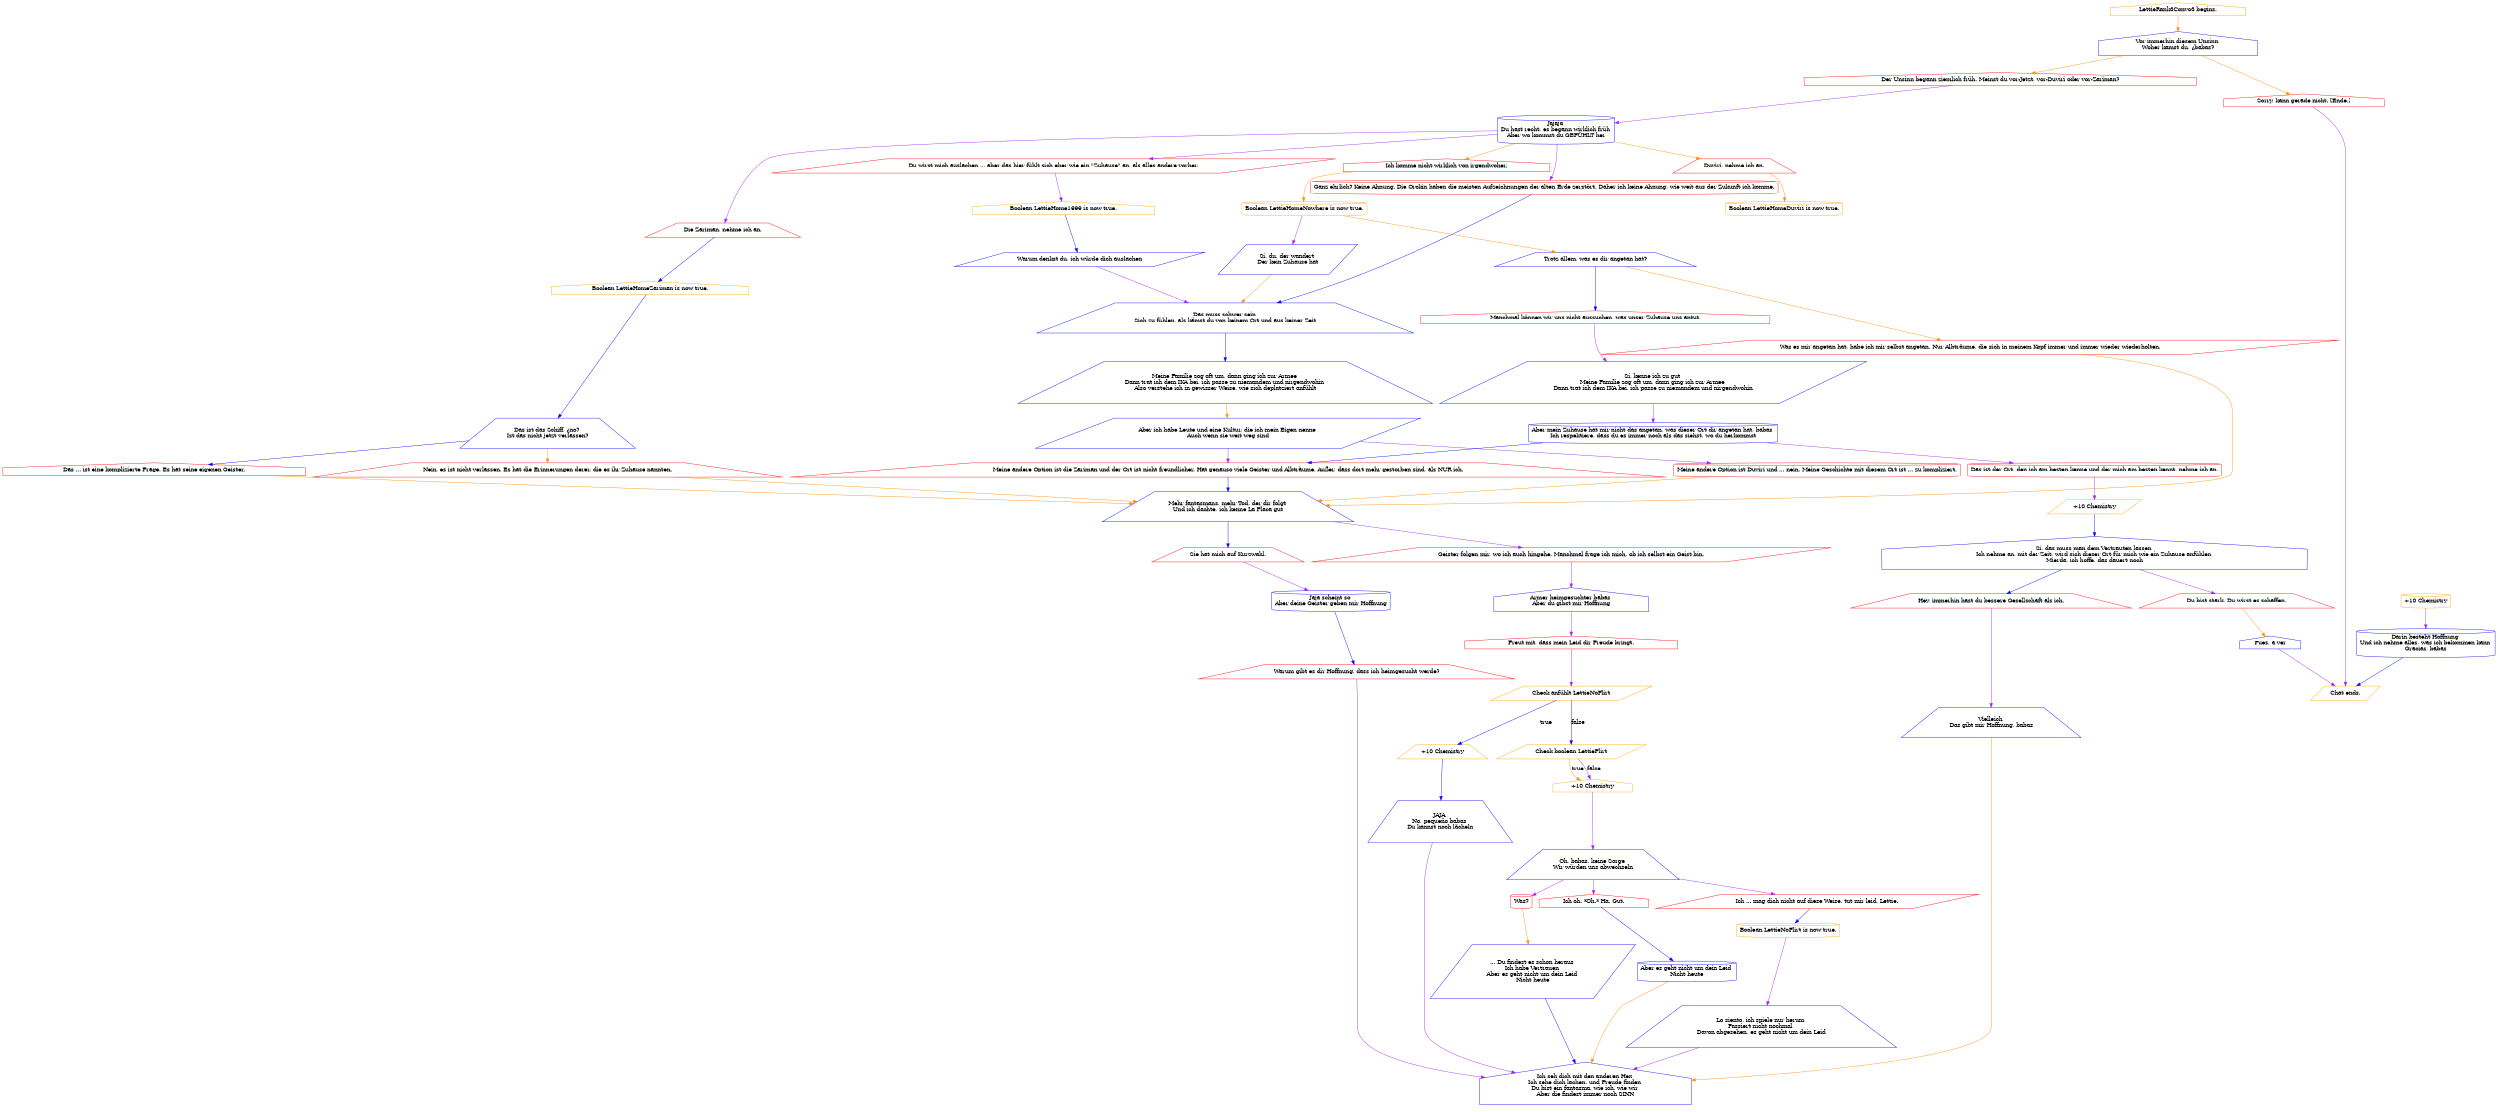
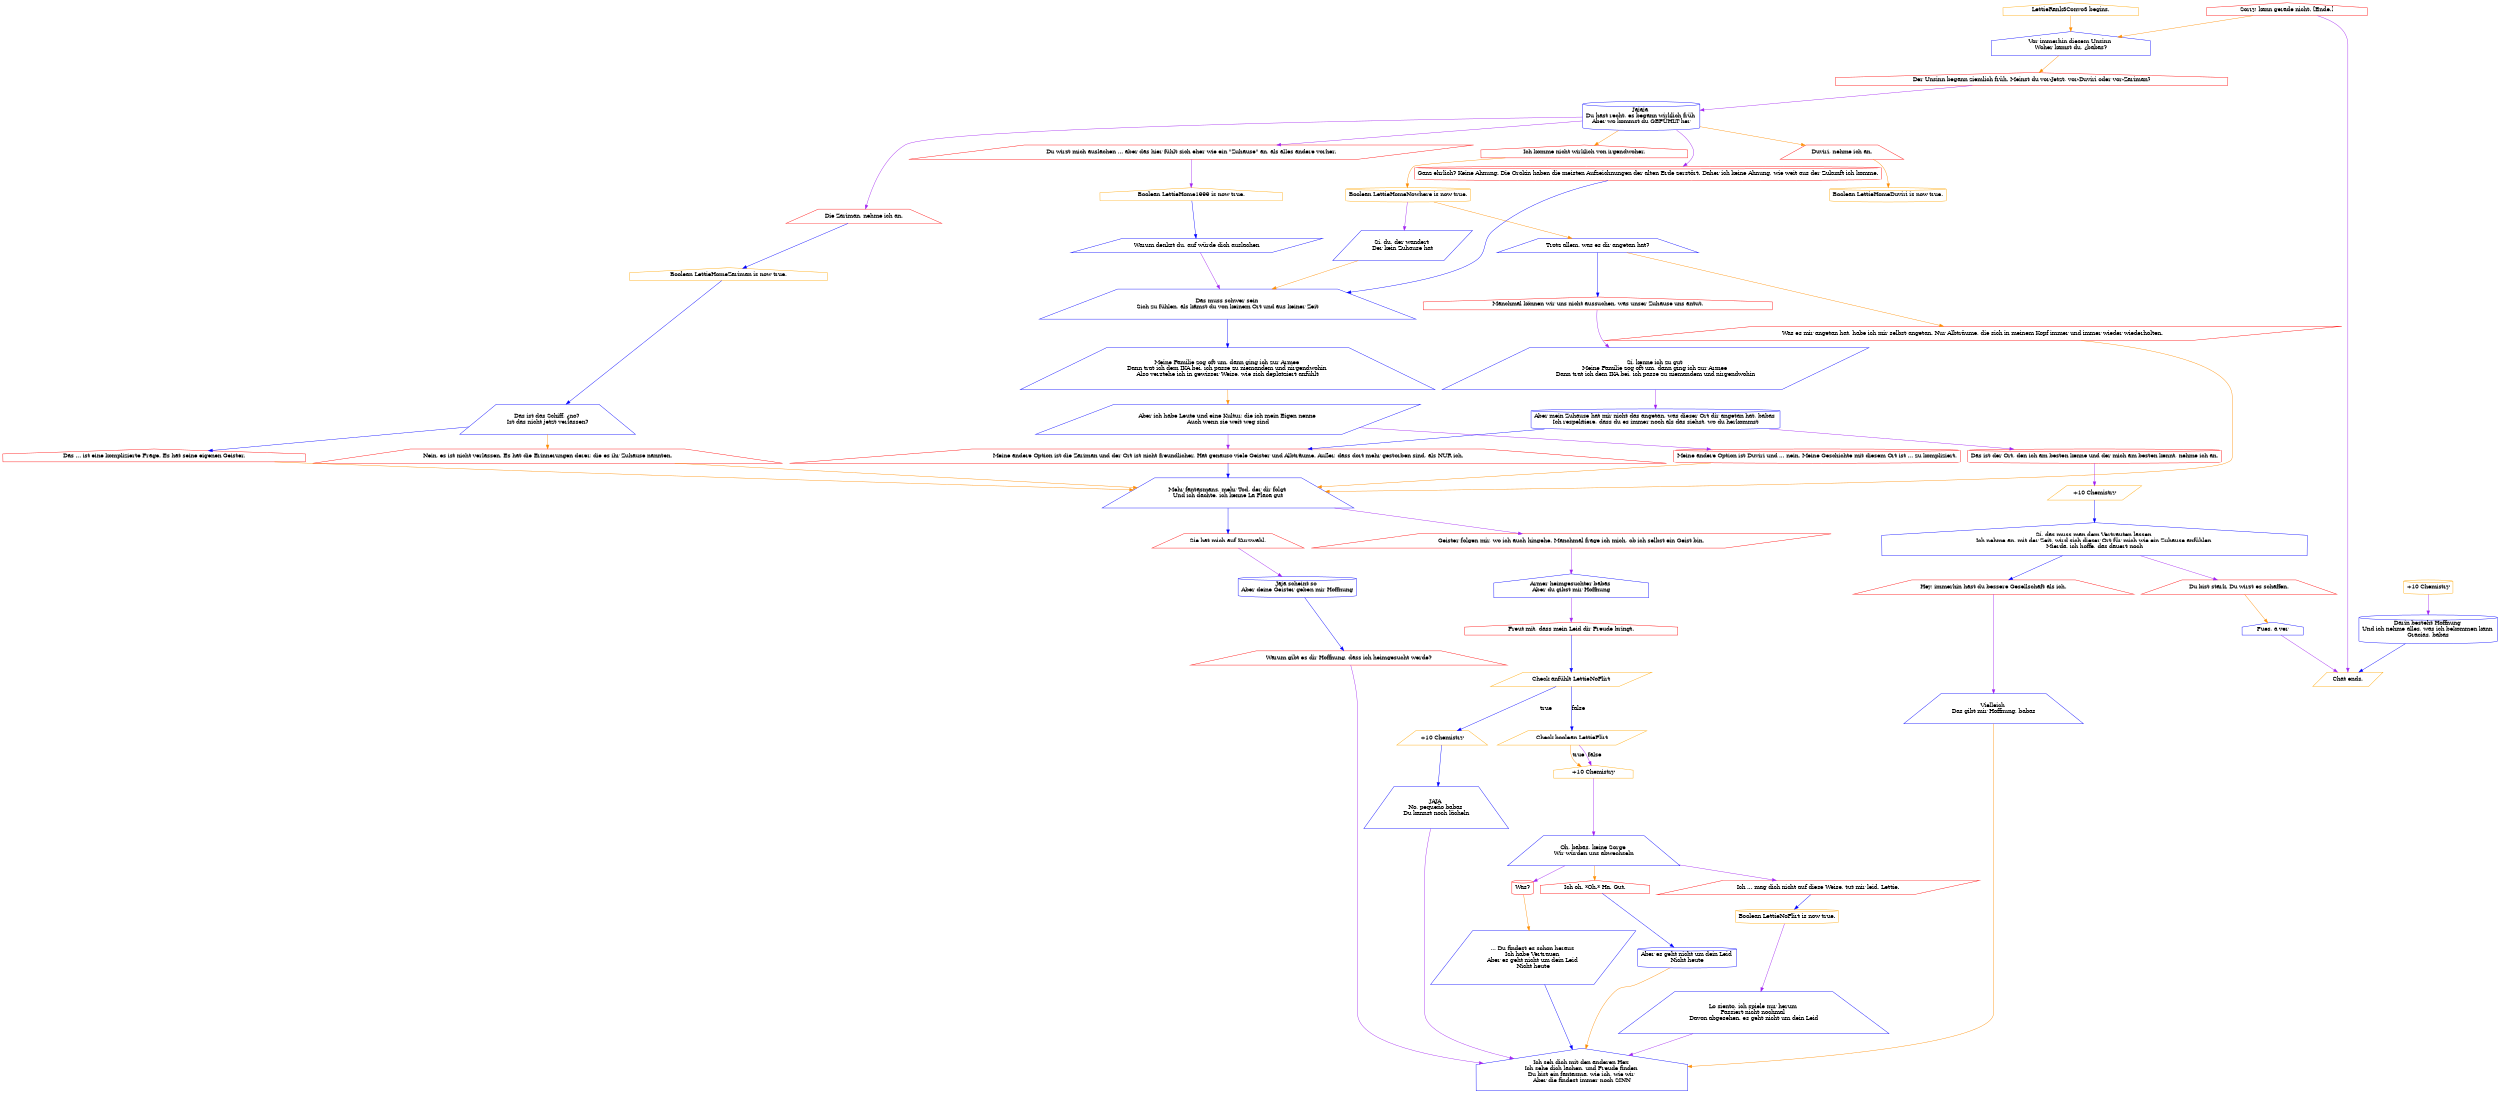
edge "Vor immerhin diesem Unsinn Woher kamst du, ¿babas?" -> "Sorry, kann gerade nicht. [Ende.]": reversed
node "Warum denkst du, ich würde dich auslachen": label "Warum denkst du, ich würde dich auslachen" -> "Warum denkst du, auf würde dich auslachen"
edge "Freut mit, dass mein Leid dir Freude bringt." -> "Check anfühlt LettieNoFlirt": color purple -> blue
edge "Oh, babas, keine Sorge Wir würden uns abwechseln" -> "Ich oh. *Oh.* Ha. Gut.": color purple -> darkorange
